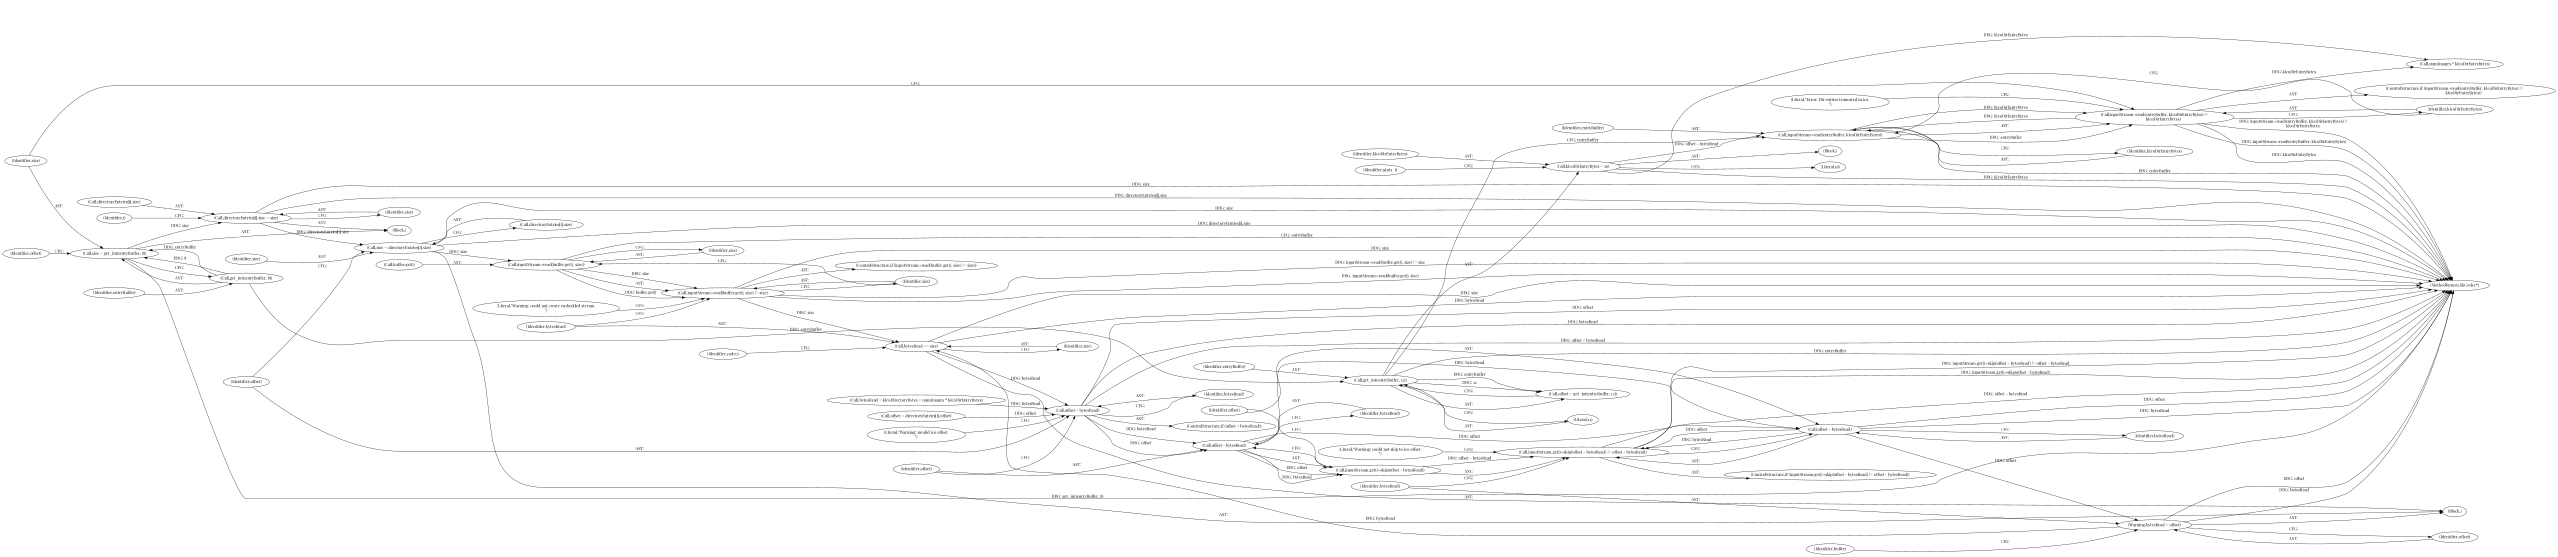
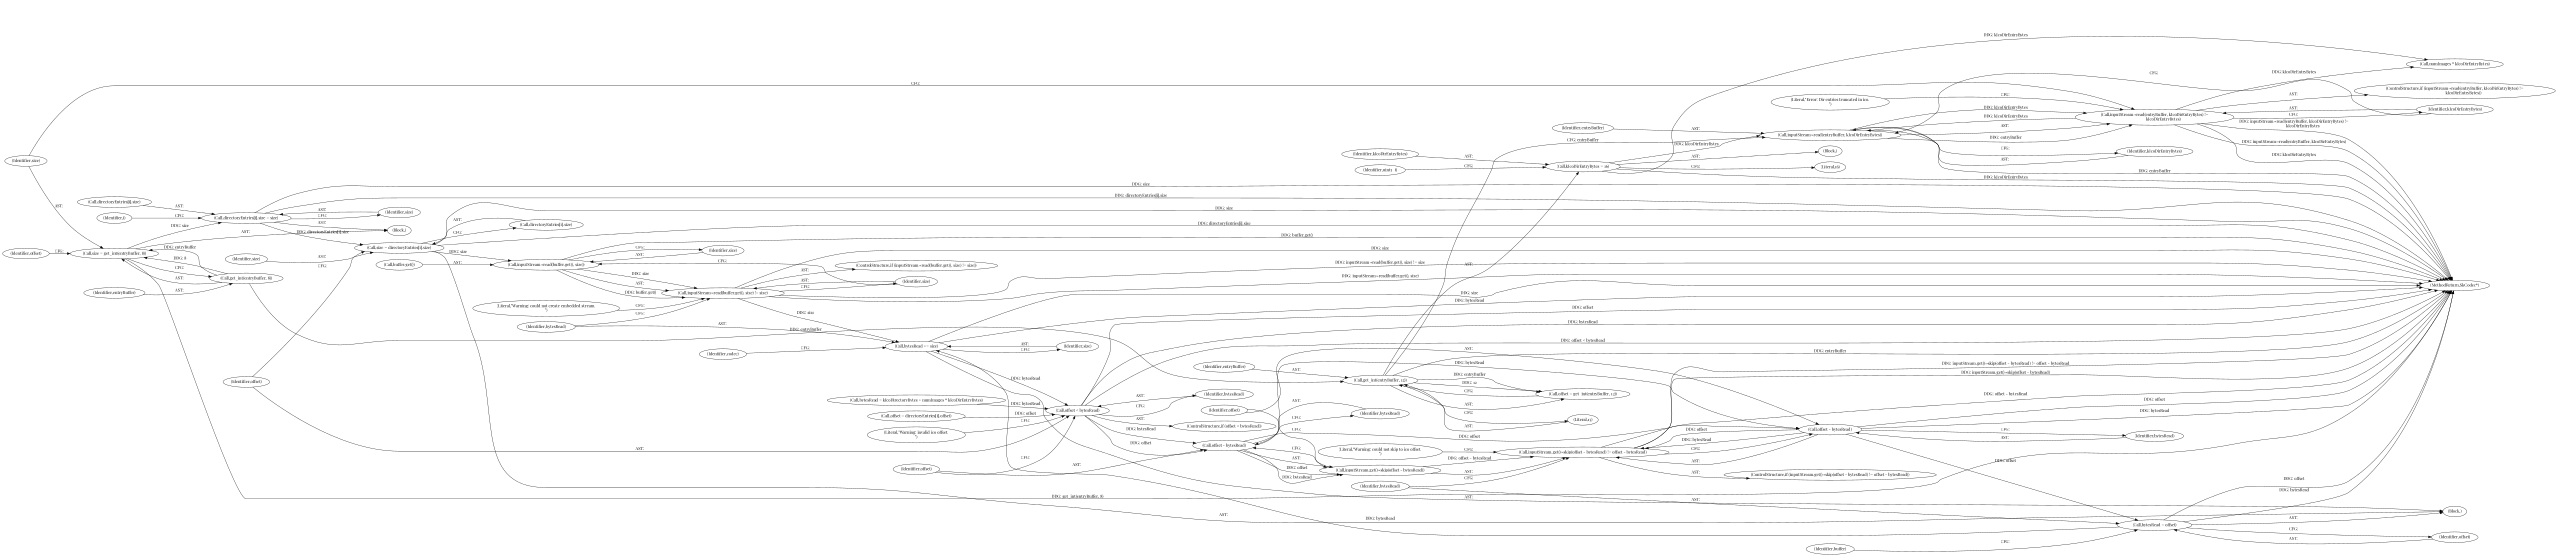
edge "(Call,kIcoDirEntryBytes = 16)" -> "(Call,inputStream->read(entryBuffer, kIcoDirEntryBytes))": label "DDG: offset - bytesRead" -> "DDG: kIcoDirEntryBytes"
edge "(Call,inputStream->read(buffer.get(), size))" -> "(MethodReturn,SkCodec*)": label "CFG: entryBuffer" -> "DDG: buffer.get()"
node "(Warning,bytesRead = offset)": label "(Warning,bytesRead = offset)" -> "(Call,bytesRead = offset)"
